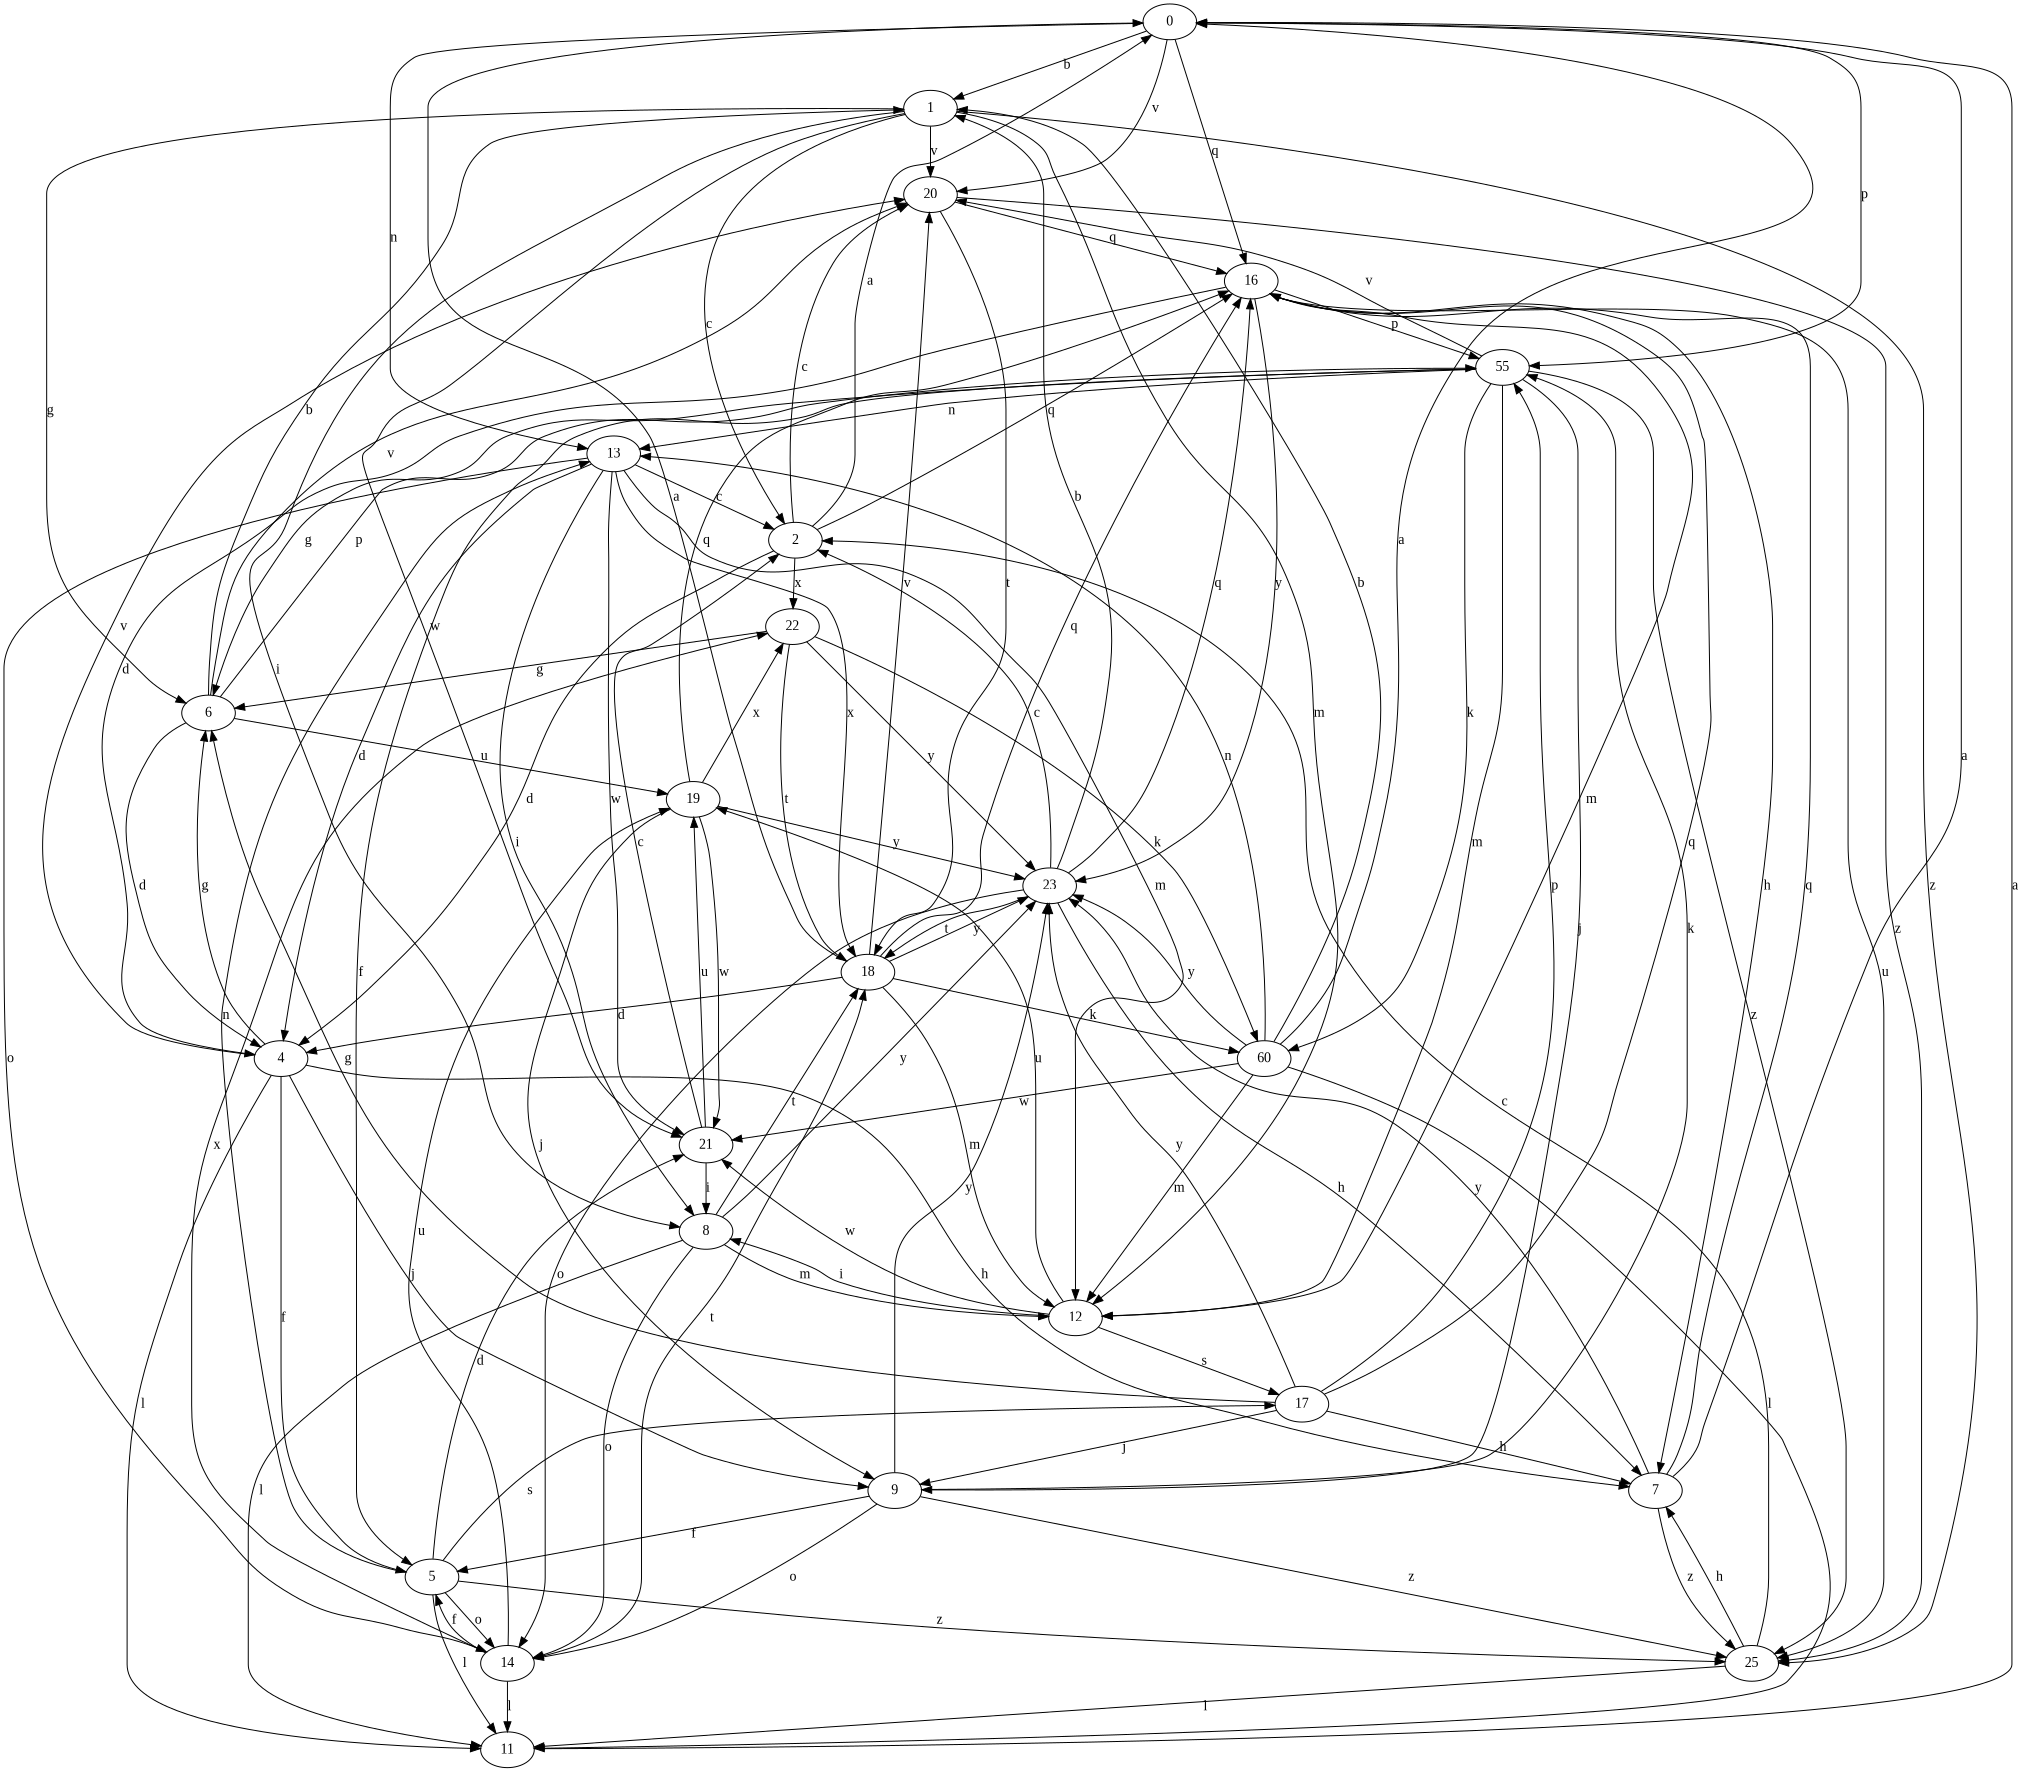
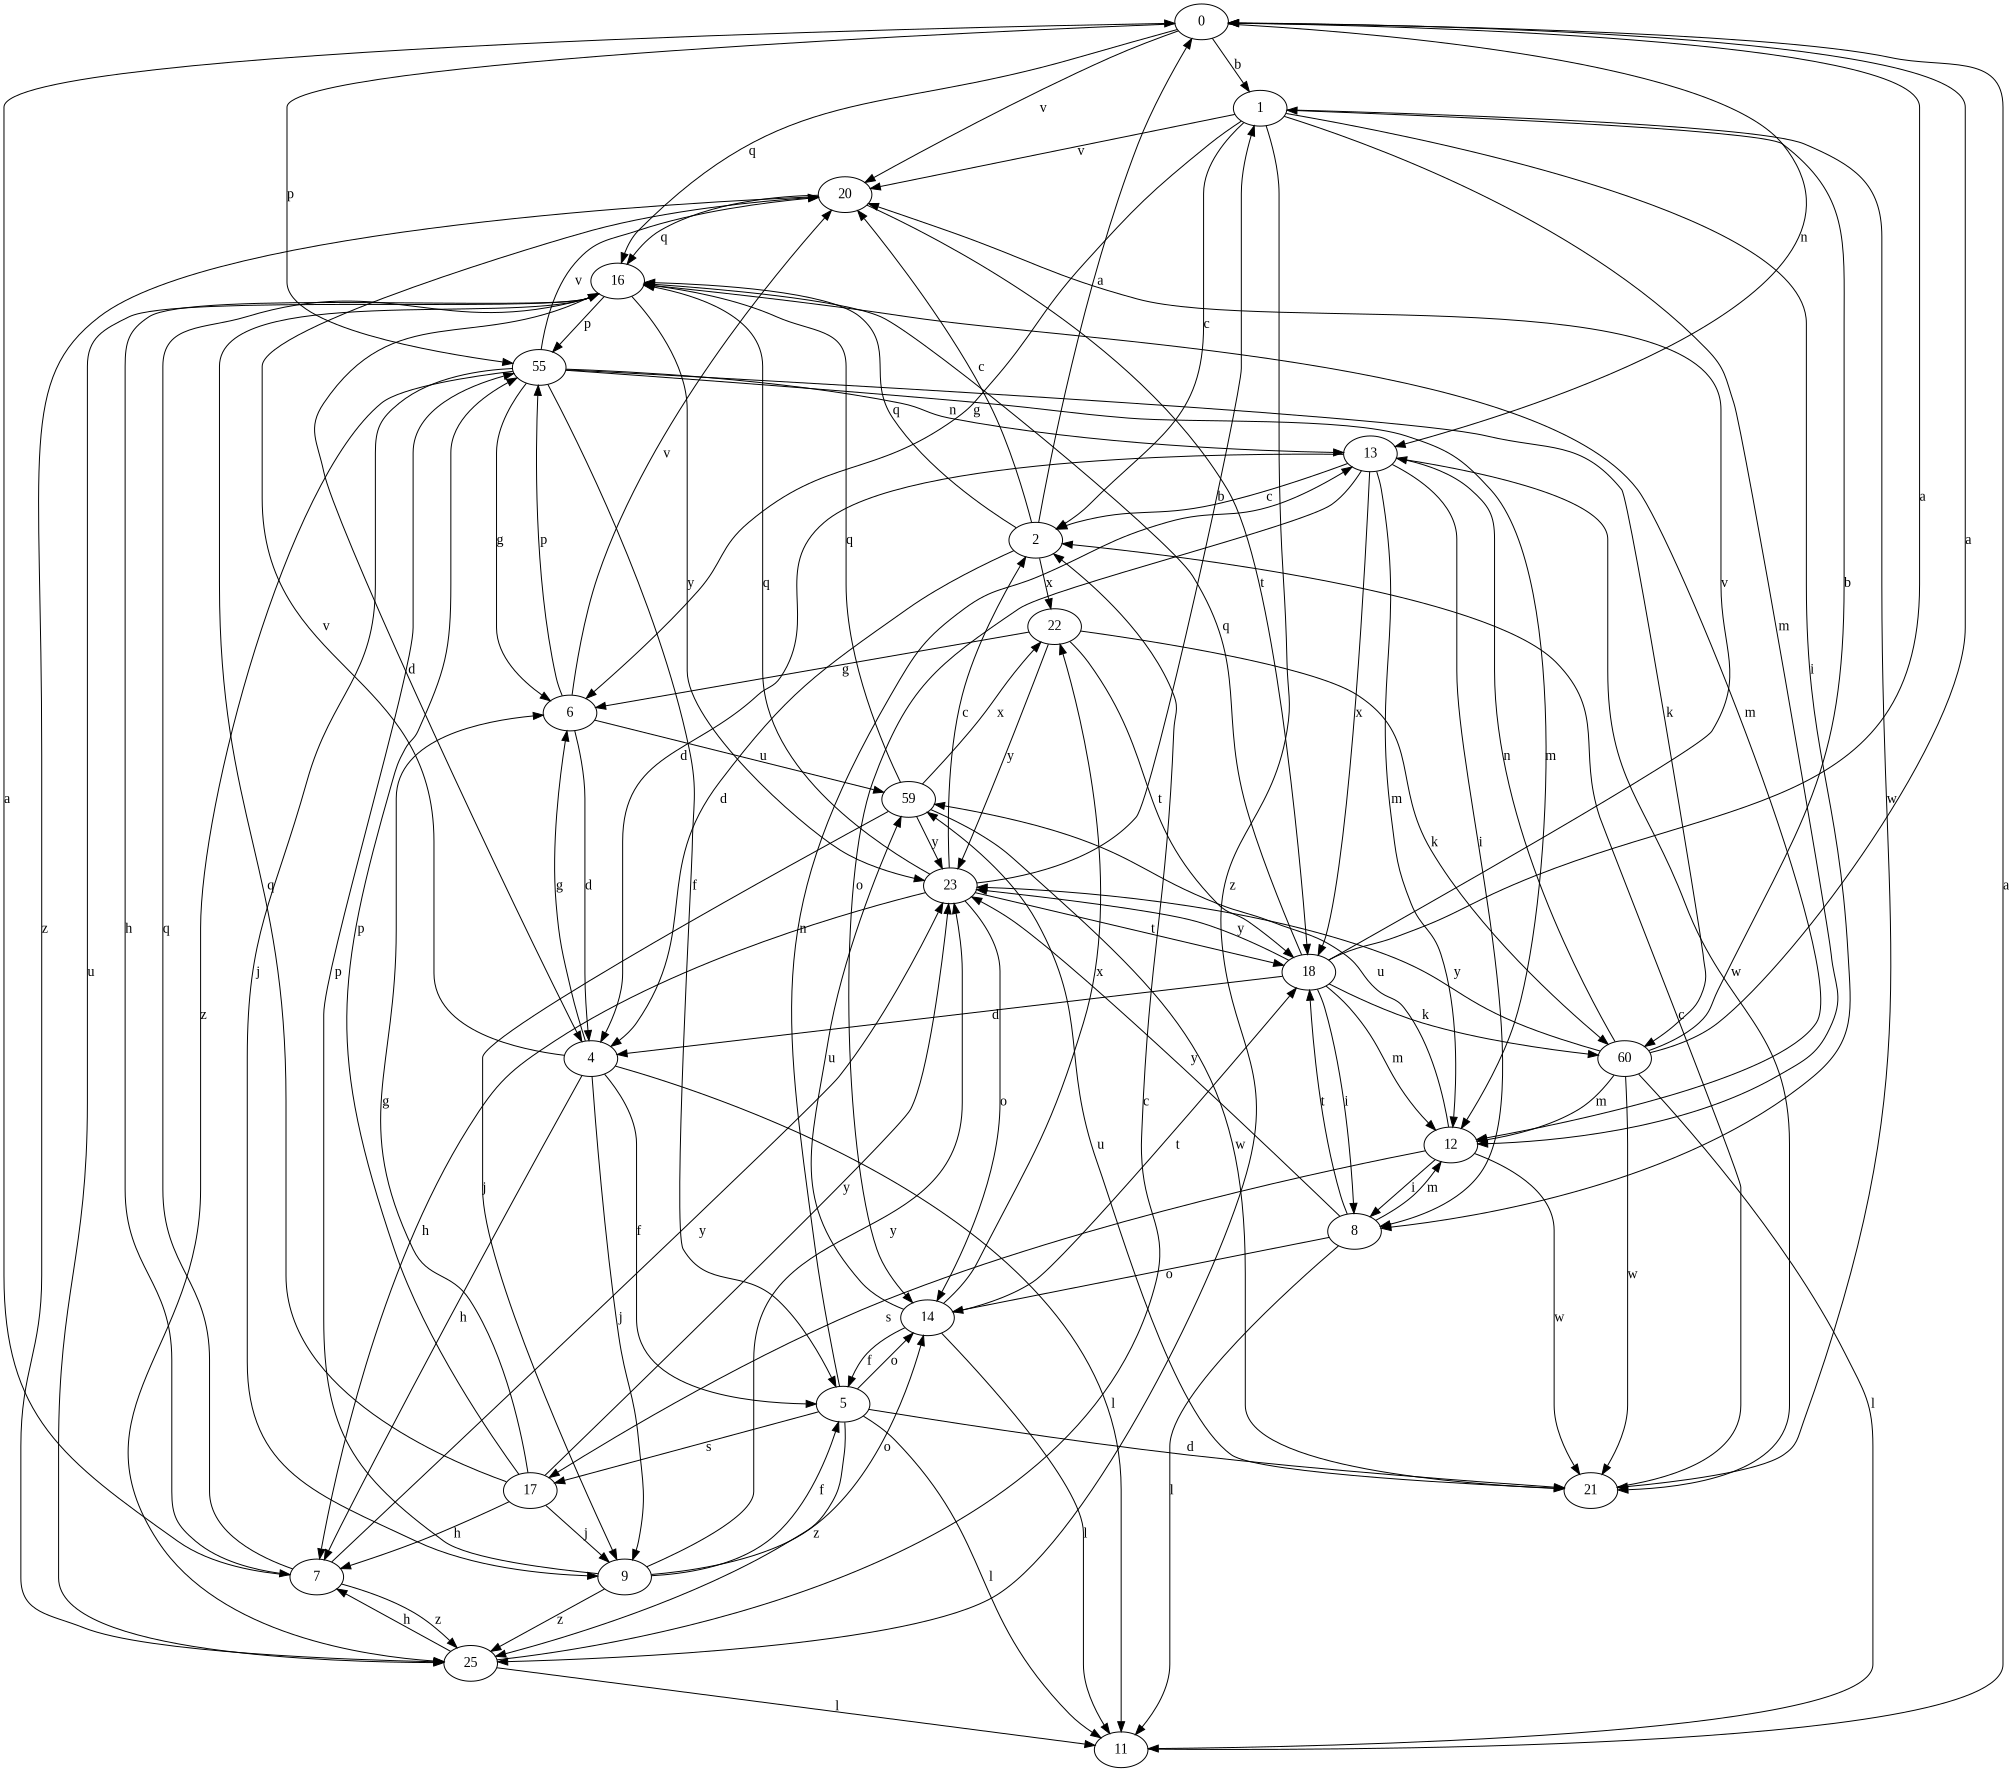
edge "6" -> "1": removed, label "b"
node "19": label "19" -> "59"
edge "9" -> "55": label "k" -> "p"
edge "21" -> "8": now "18" -> "8"
